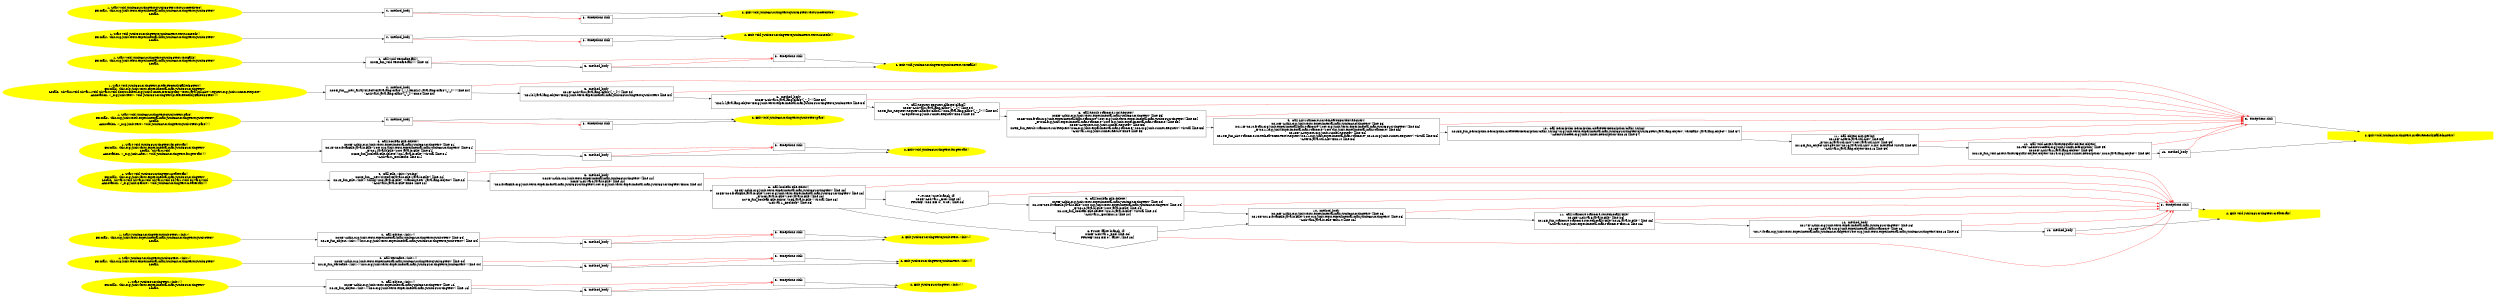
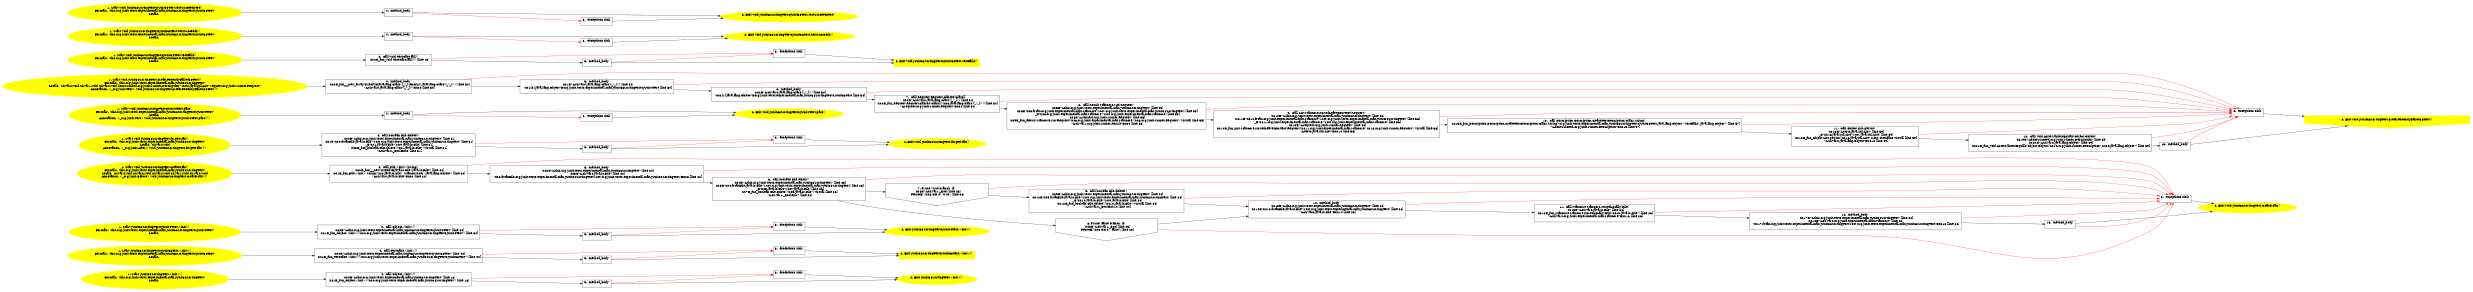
node "2: Exit void JUnit38SortingTest$JUnit38Test.testFails()": shape ellipse -> box
node "2: Exit void JUnit38SortingTest.createMax()": shape invhouse -> ellipse
